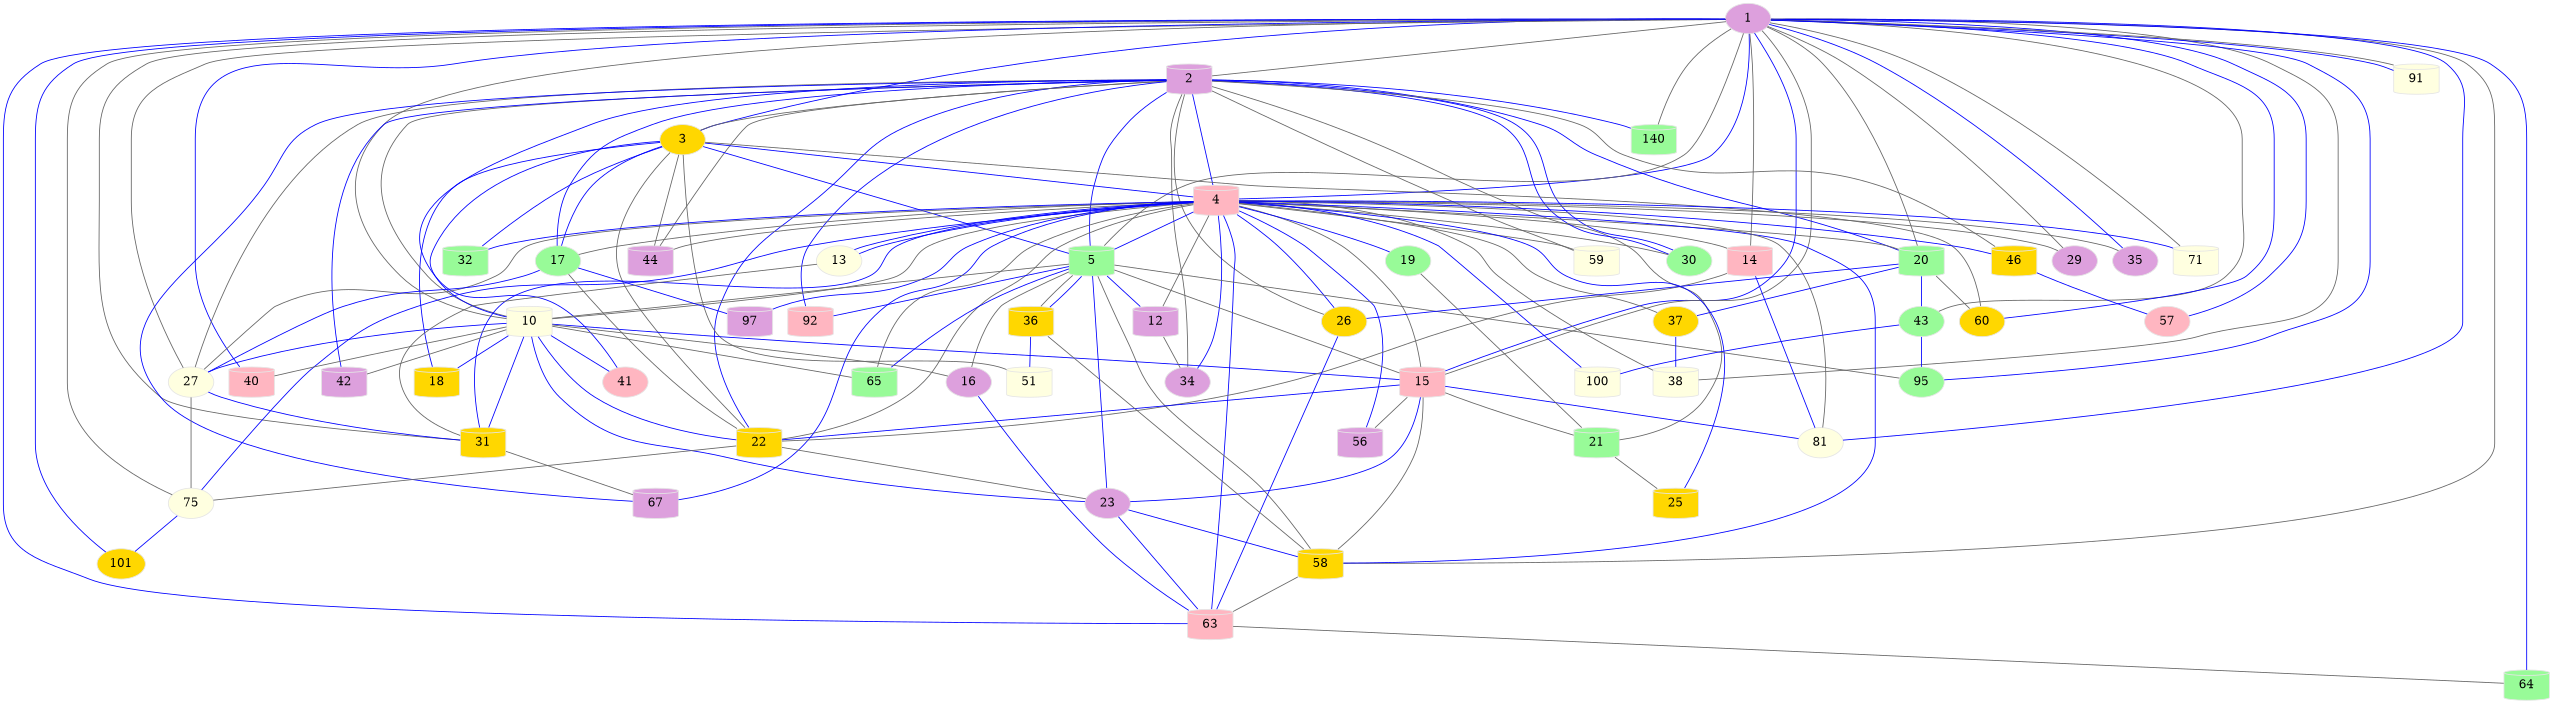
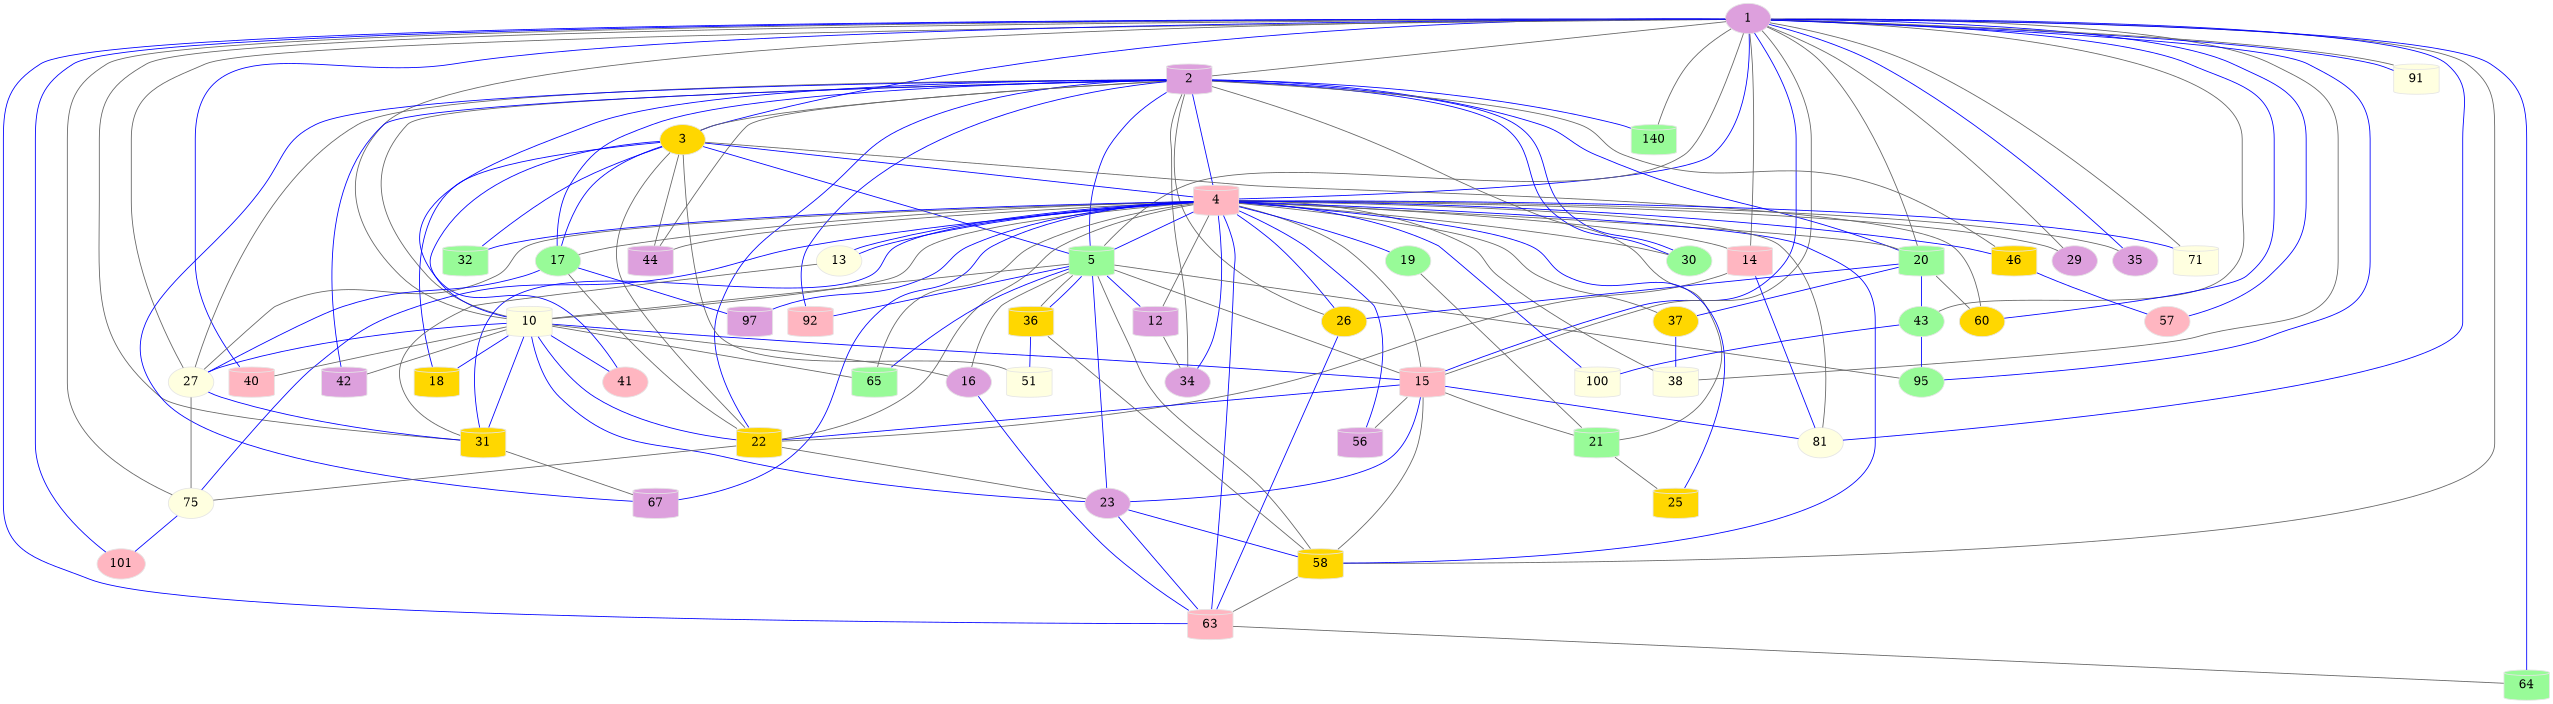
node "59": removed
node "101": fillcolor gold -> lightpink
